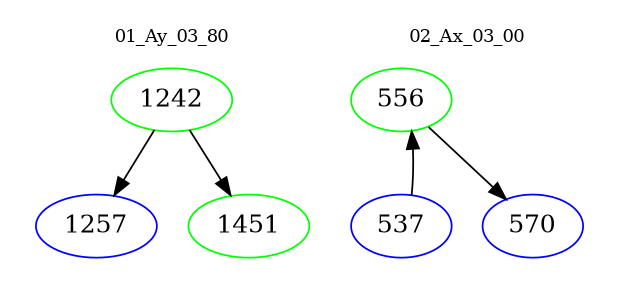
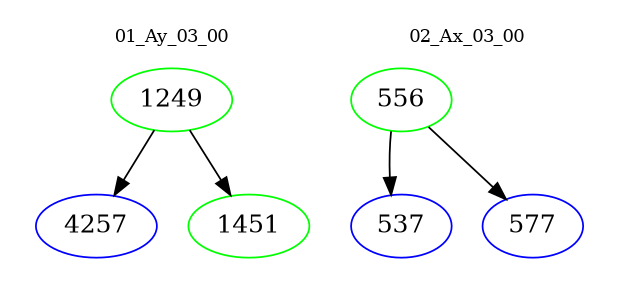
cluster "01_Ay_03_80": label "01_Ay_03_80" -> "01_Ay_03_00"
node "1242": label "1242" -> "1249"
edge "537" -> "556": reversed
node "1257": label "1257" -> "4257"
node "570": label "570" -> "577"
